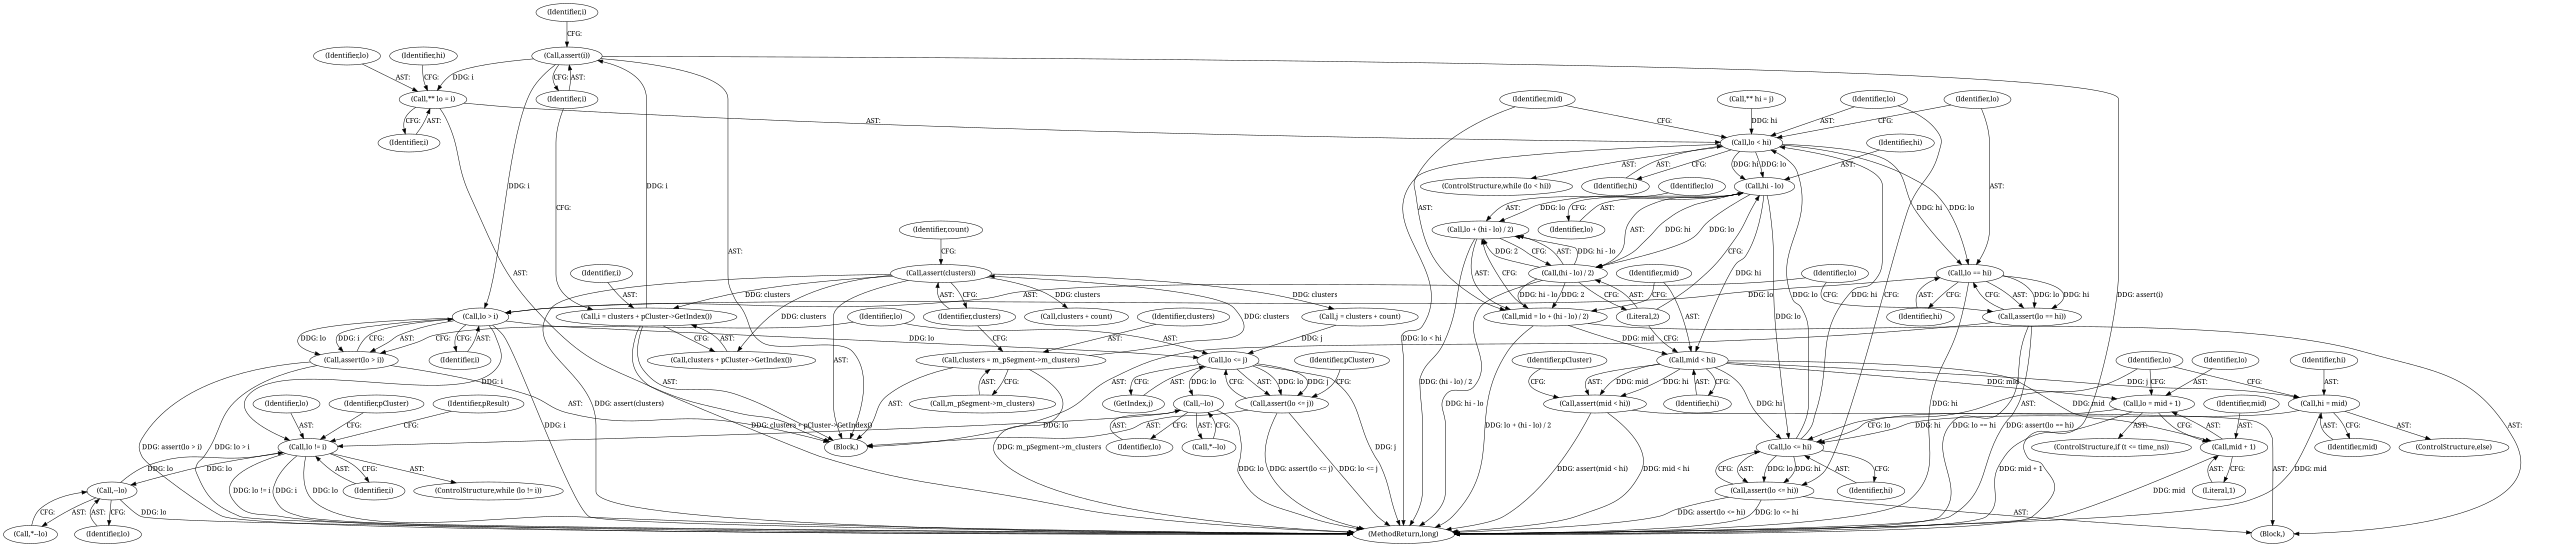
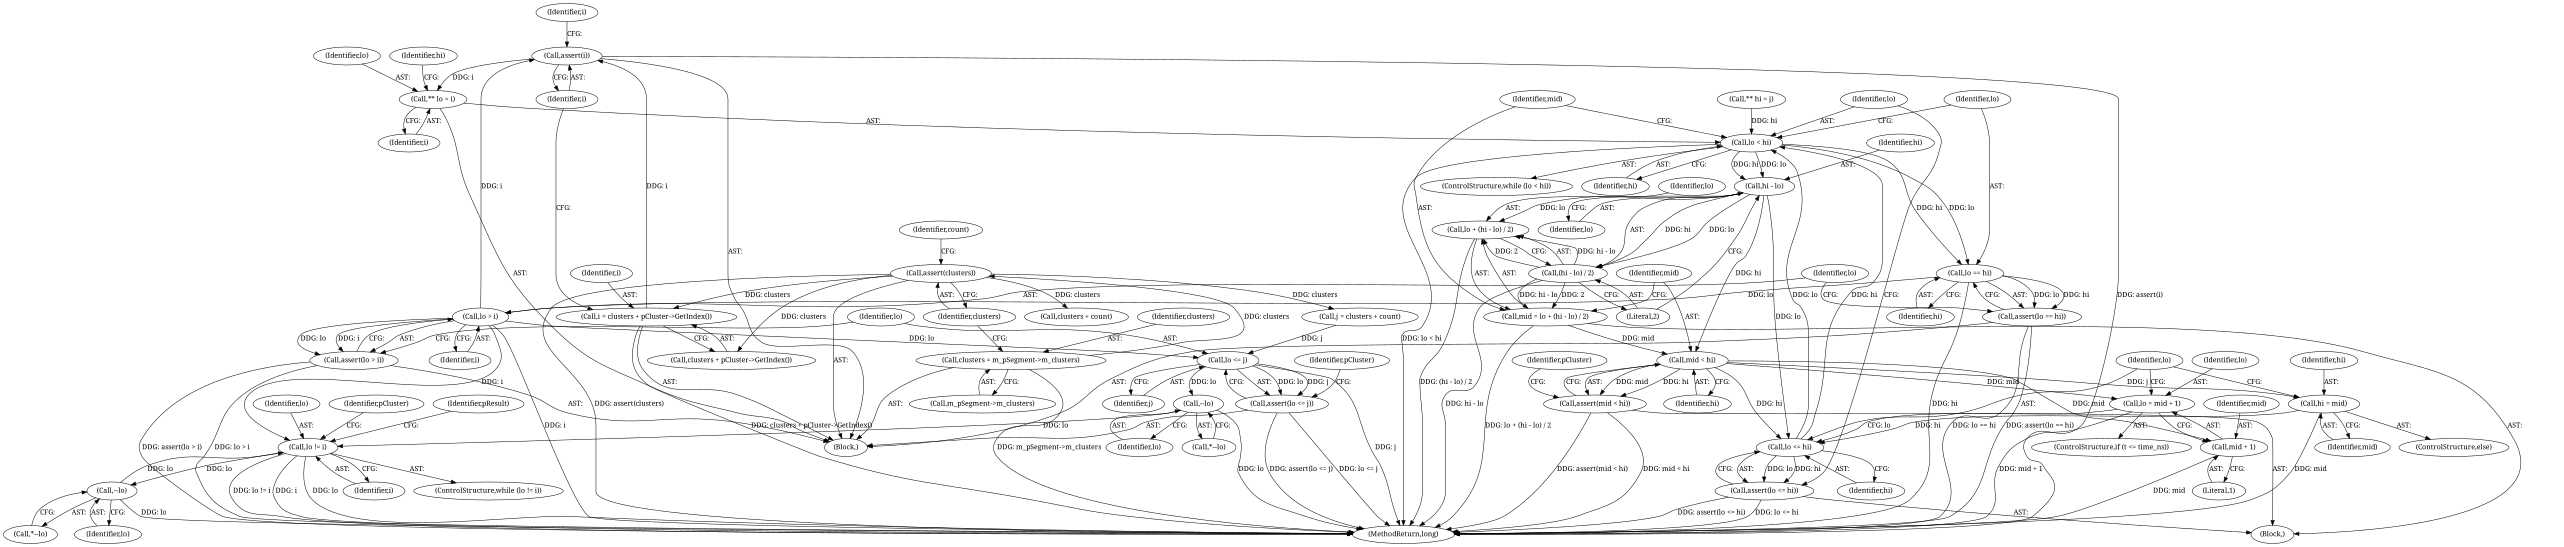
edge "(Call,assert(i))" -> "(Call,lo > i)": reversed
edge "(Call,mid = lo + (hi - lo) / 2)" -> "(Call,lo + (hi - lo) / 2)": label "CFG: " -> "AST: "
edge "(Literal,2)" -> "(Call,mid < hi)": now "(Call,assert(mid < hi))" -> "(Call,mid < hi)"
node "(GetIndex,j)": label "(GetIndex,j)" -> "(Identifier,j)"
